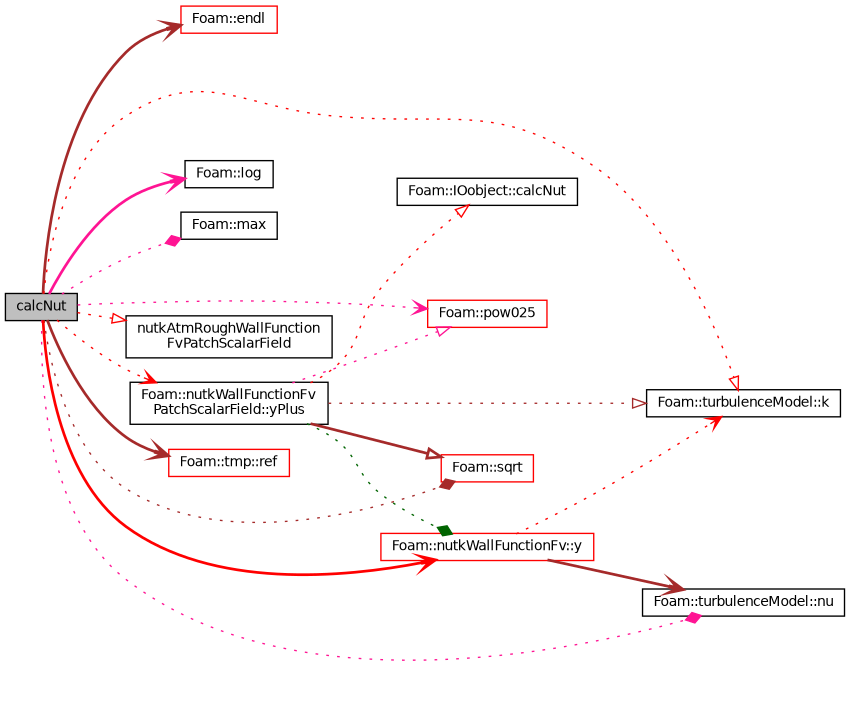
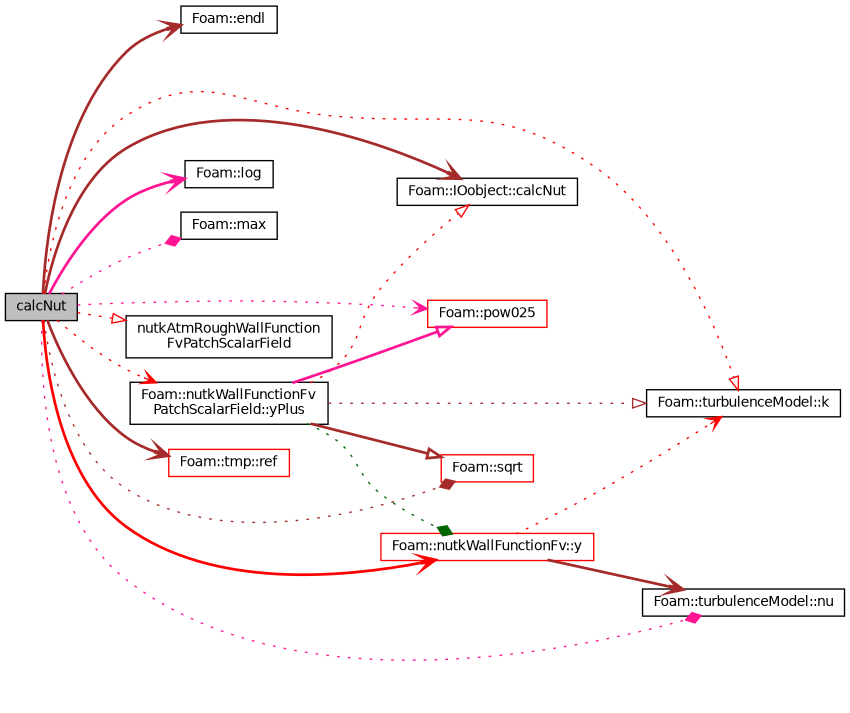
node "Foam::endl": color red -> black
edge "calcNut" -> "Foam::IOobject::calcNut": added
edge "Foam::nutkWallFunctionFv PatchScalarField::yPlus" -> "Foam::pow025": style dotted -> bold
